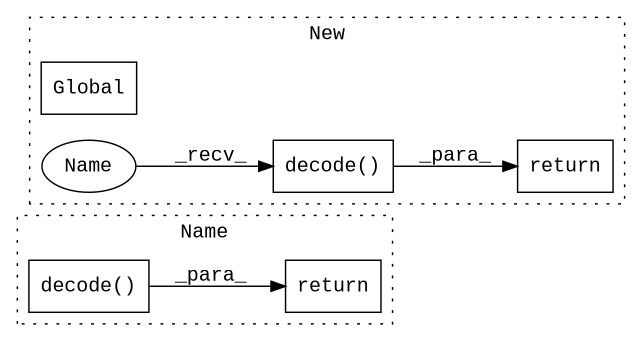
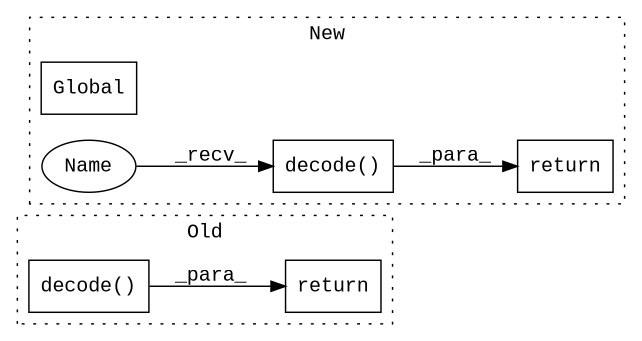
cluster "Name": label "Name" -> "Old"
